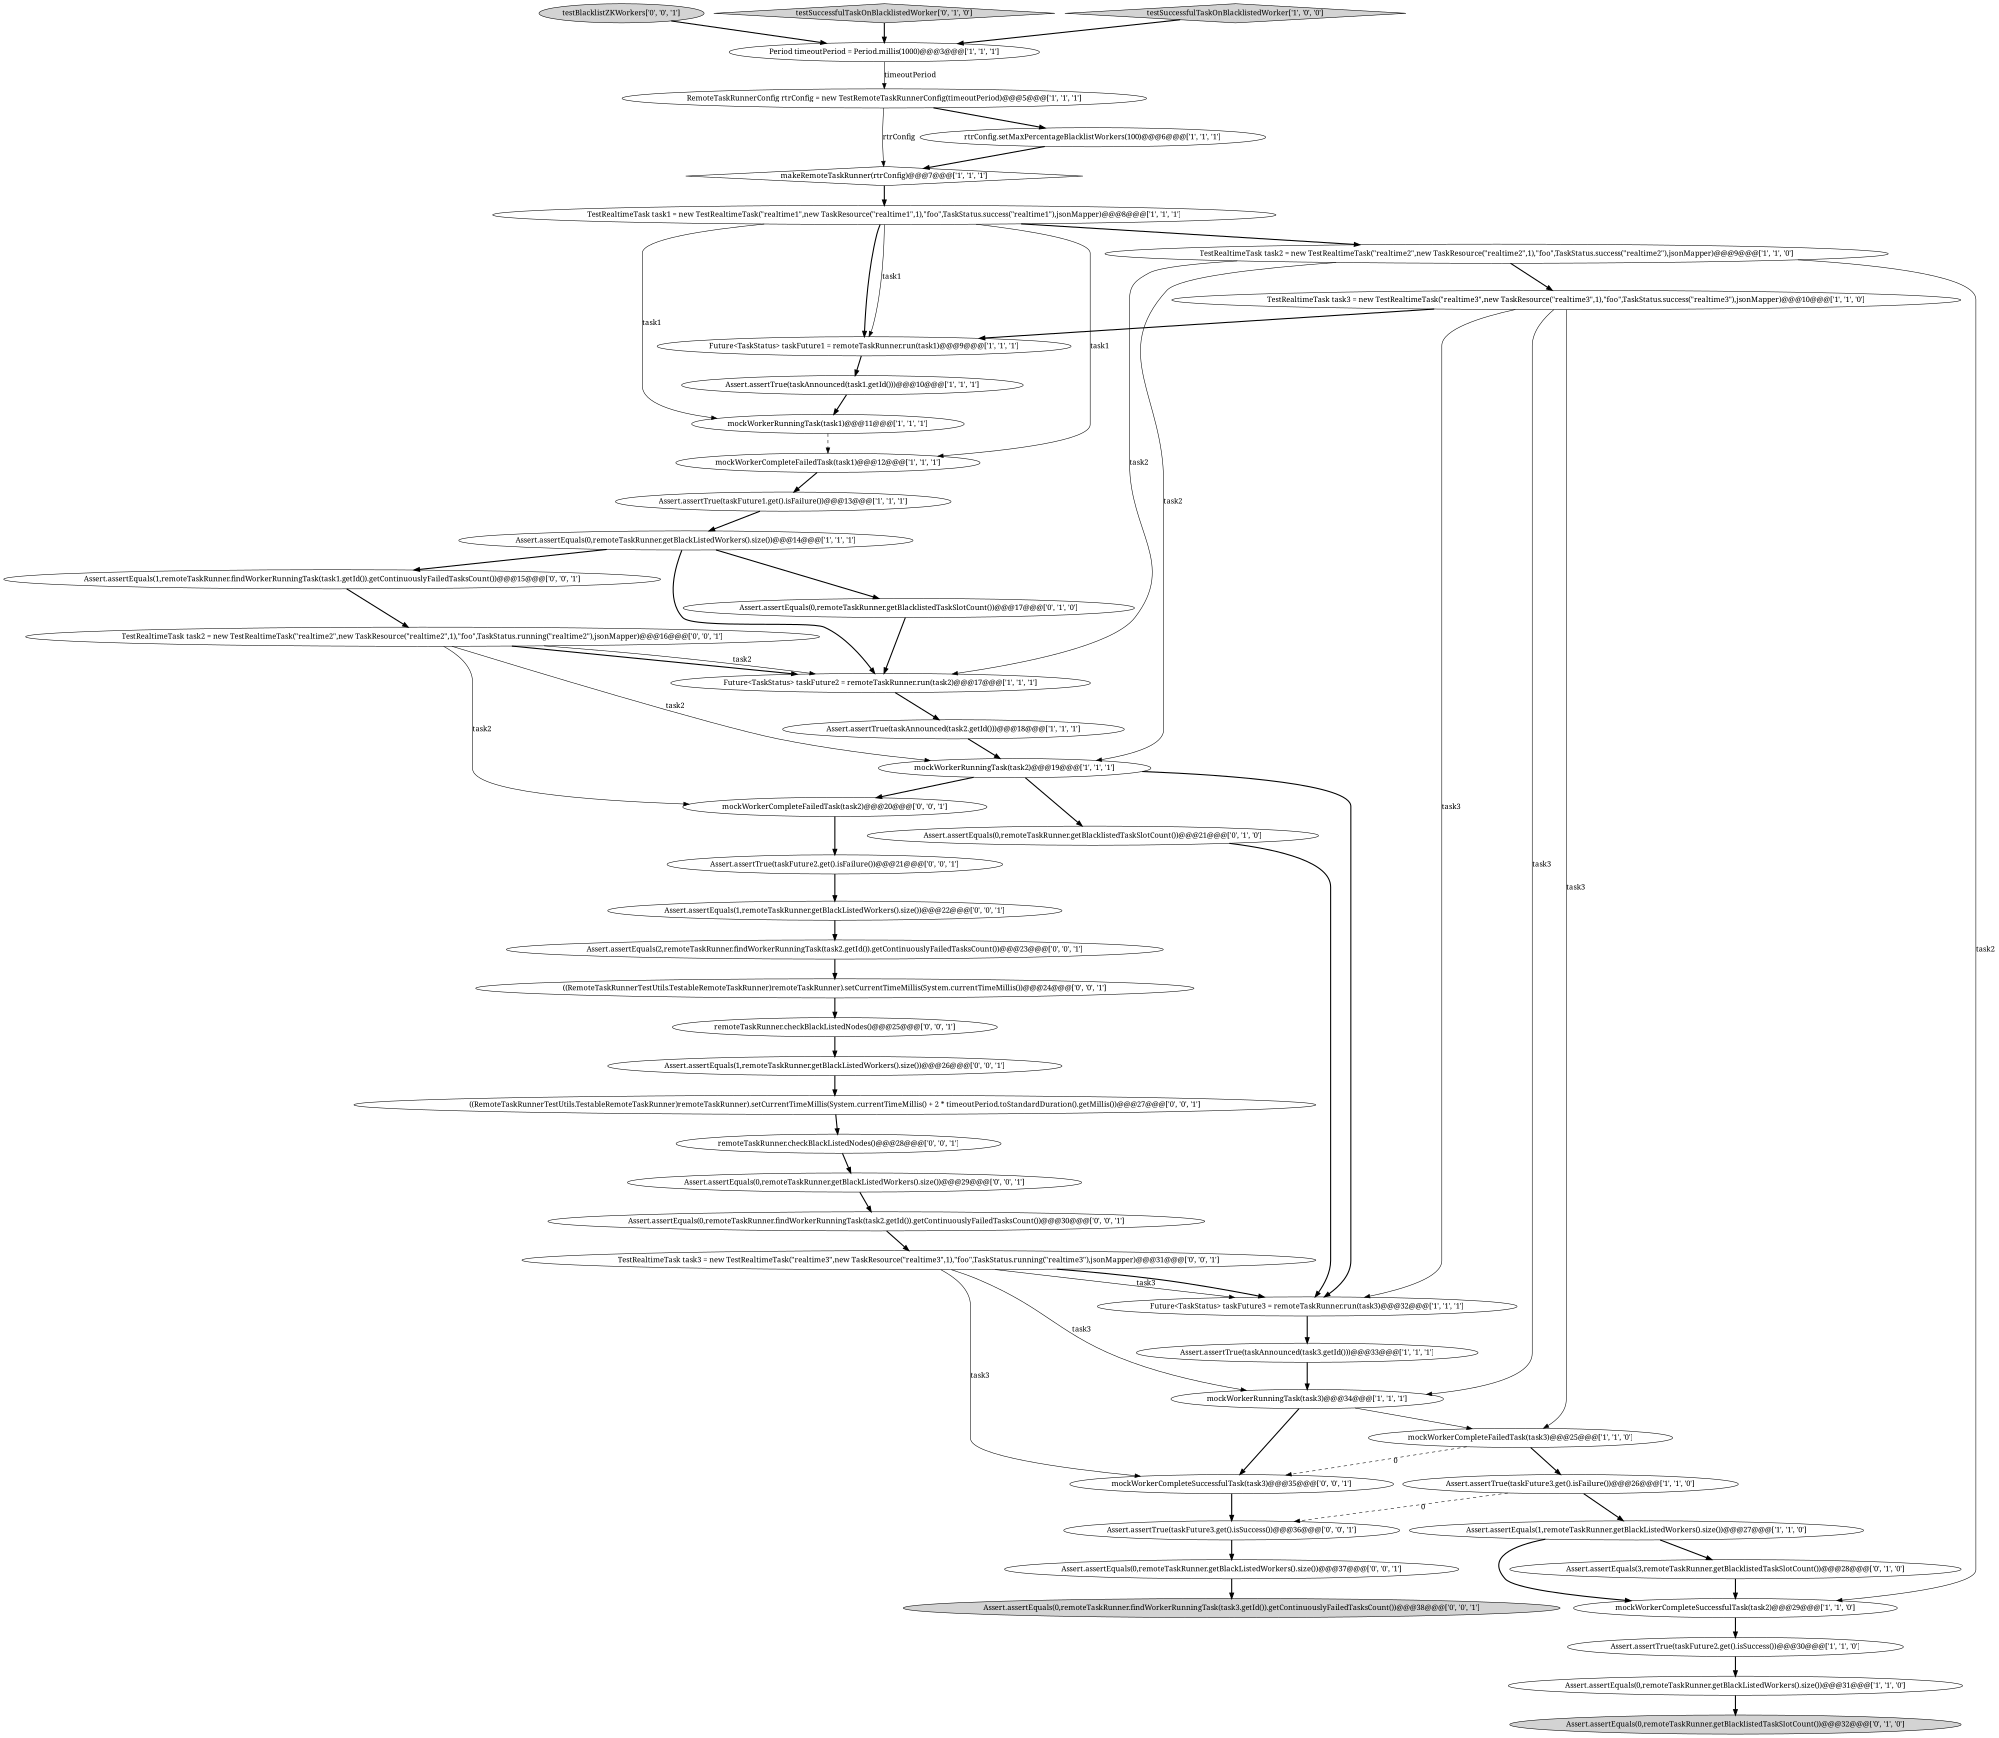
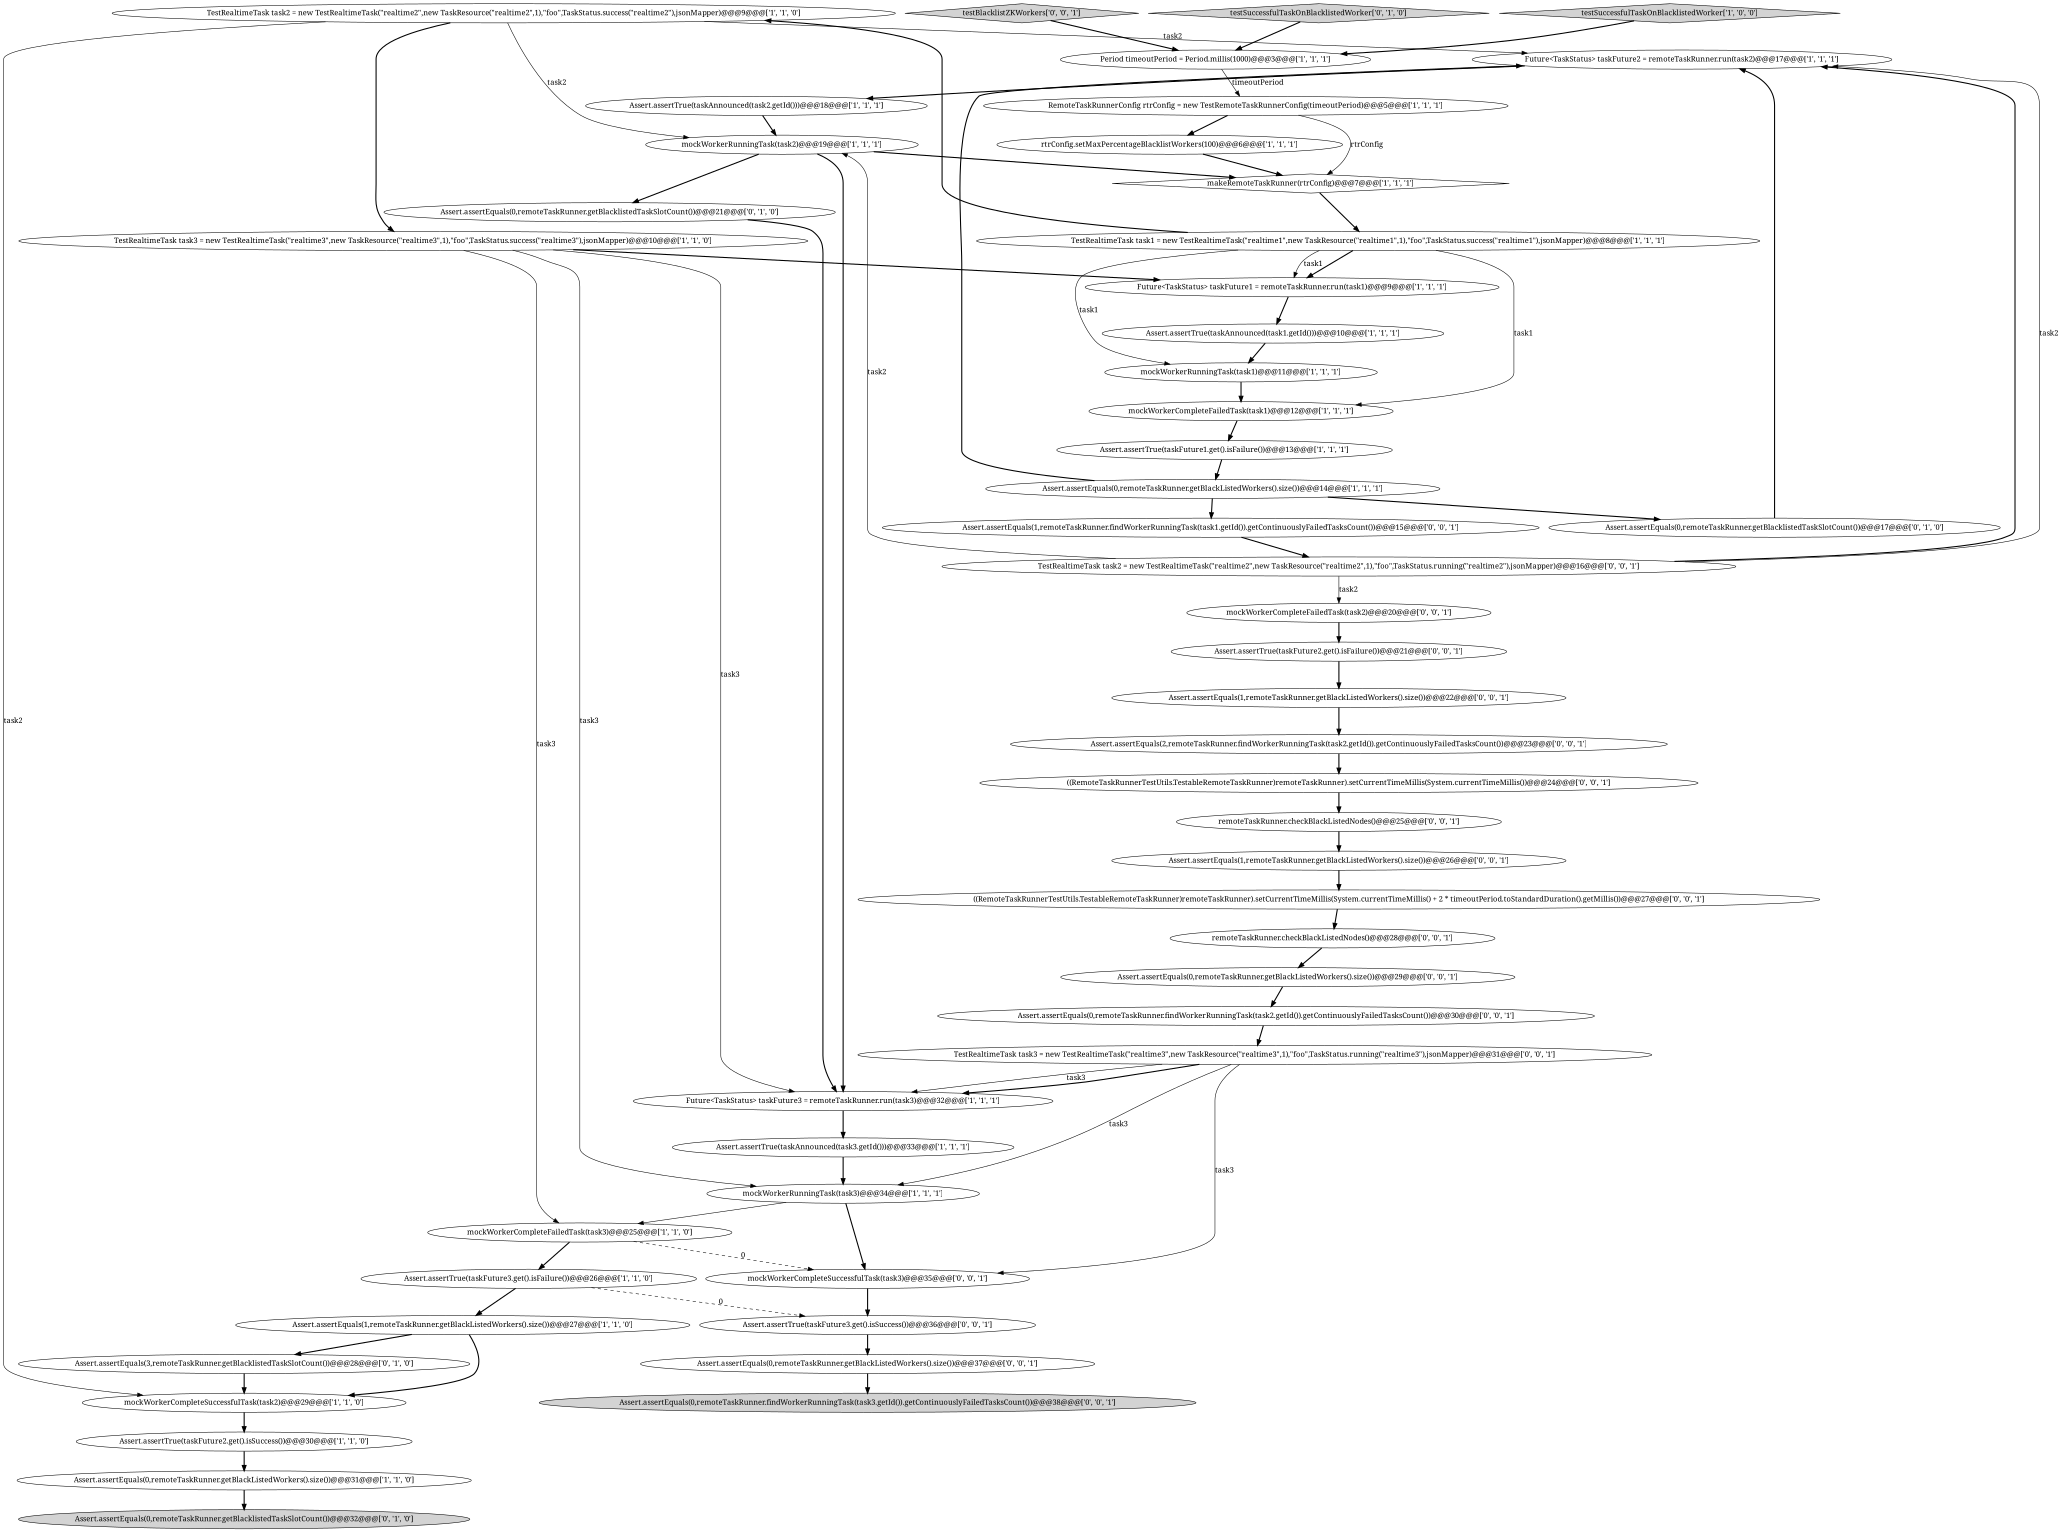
node "testBlacklistZKWorkers['0', '0', '1']": shape ellipse -> diamond
edge "mockWorkerRunningTask(task1)@@@11@@@['1', '1', '1']" -> "mockWorkerCompleteFailedTask(task1)@@@12@@@['1', '1', '1']": style dashed -> bold
edge "mockWorkerRunningTask(task2)@@@19@@@['1', '1', '1']" -> "mockWorkerCompleteFailedTask(task2)@@@20@@@['0', '0', '1']": now "mockWorkerRunningTask(task2)@@@19@@@['1', '1', '1']" -> "makeRemoteTaskRunner(rtrConfig)@@@7@@@['1', '1', '1']"
